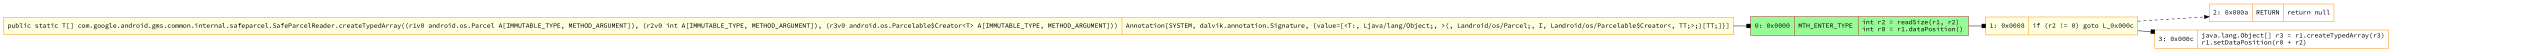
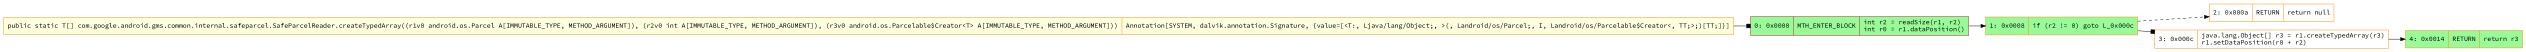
node "0: 0x0000": text "MTH_ENTER_TYPE" -> "MTH_ENTER_BLOCK"
edge "0: 0x0000" -> "1: 0x0008": arrowhead box -> normal
node "1: 0x0008": fillcolor lightyellow -> palegreen
node "4: 0x0014": added
